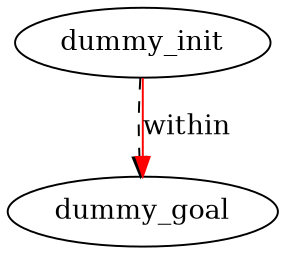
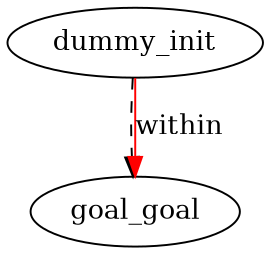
node "dummy_goal": label "dummy_goal" -> "goal_goal"
